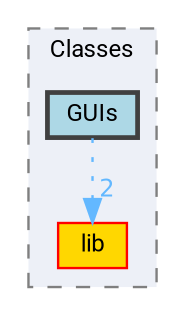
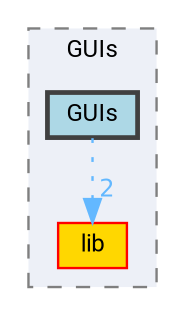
cluster "Classes": label "Classes" -> "GUIs"
